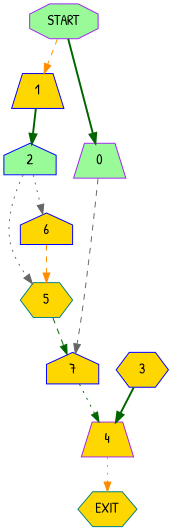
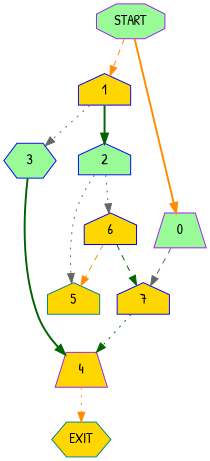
edge "START" -> "0": color darkgreen -> darkorange
node "1": shape trapezium -> house
edge "1" -> "3": added
node "5": shape hexagon -> house
edge "5" -> "7": now "6" -> "7"
node "3": fillcolor gold -> palegreen
